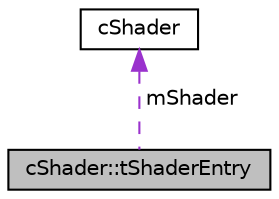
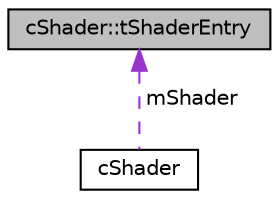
edge "cShader::tShaderEntry" -> "cShader": reversed
